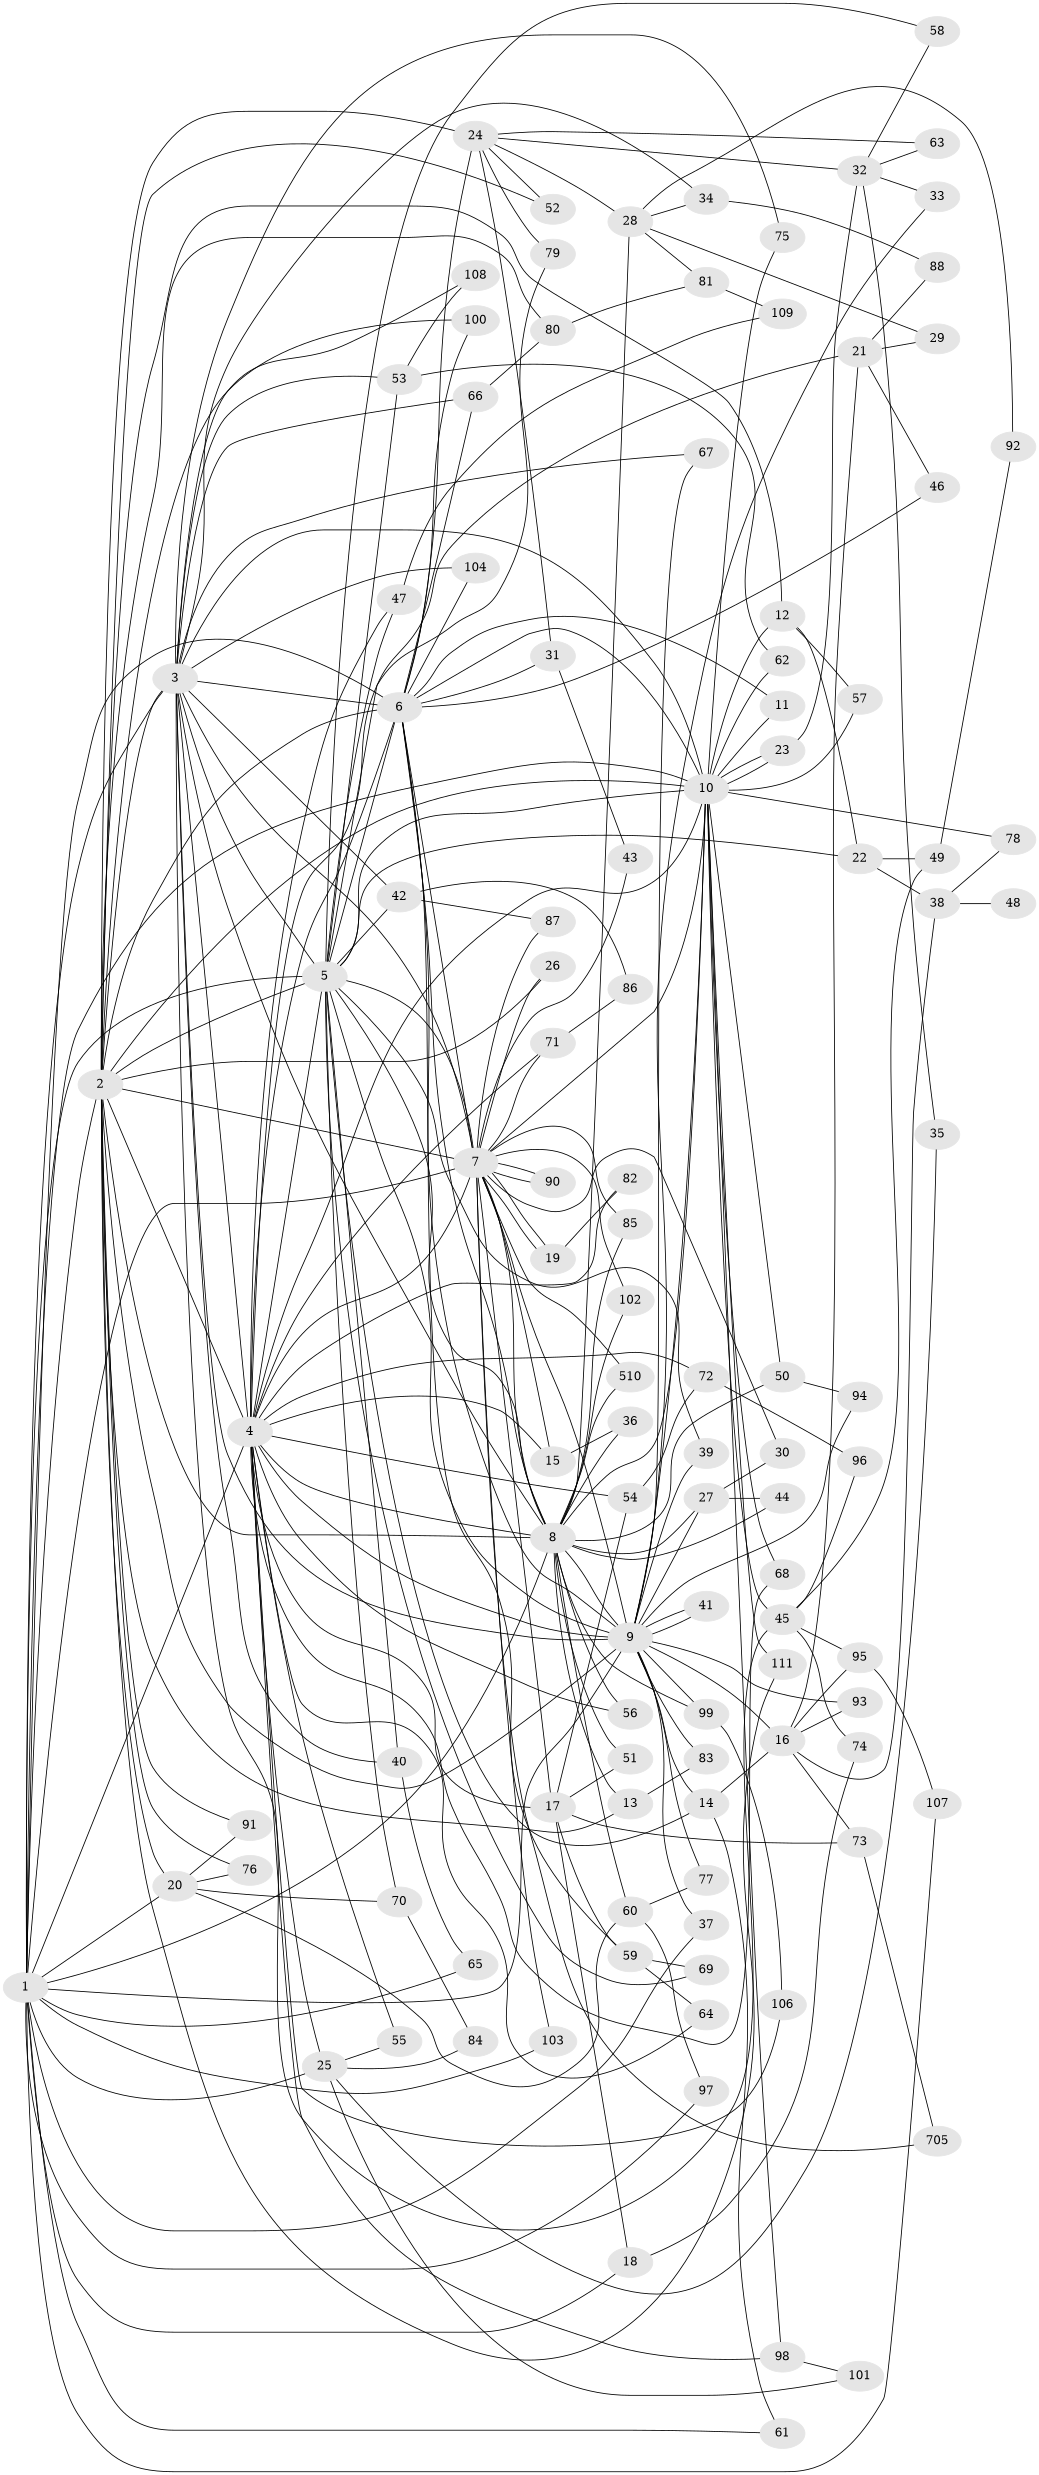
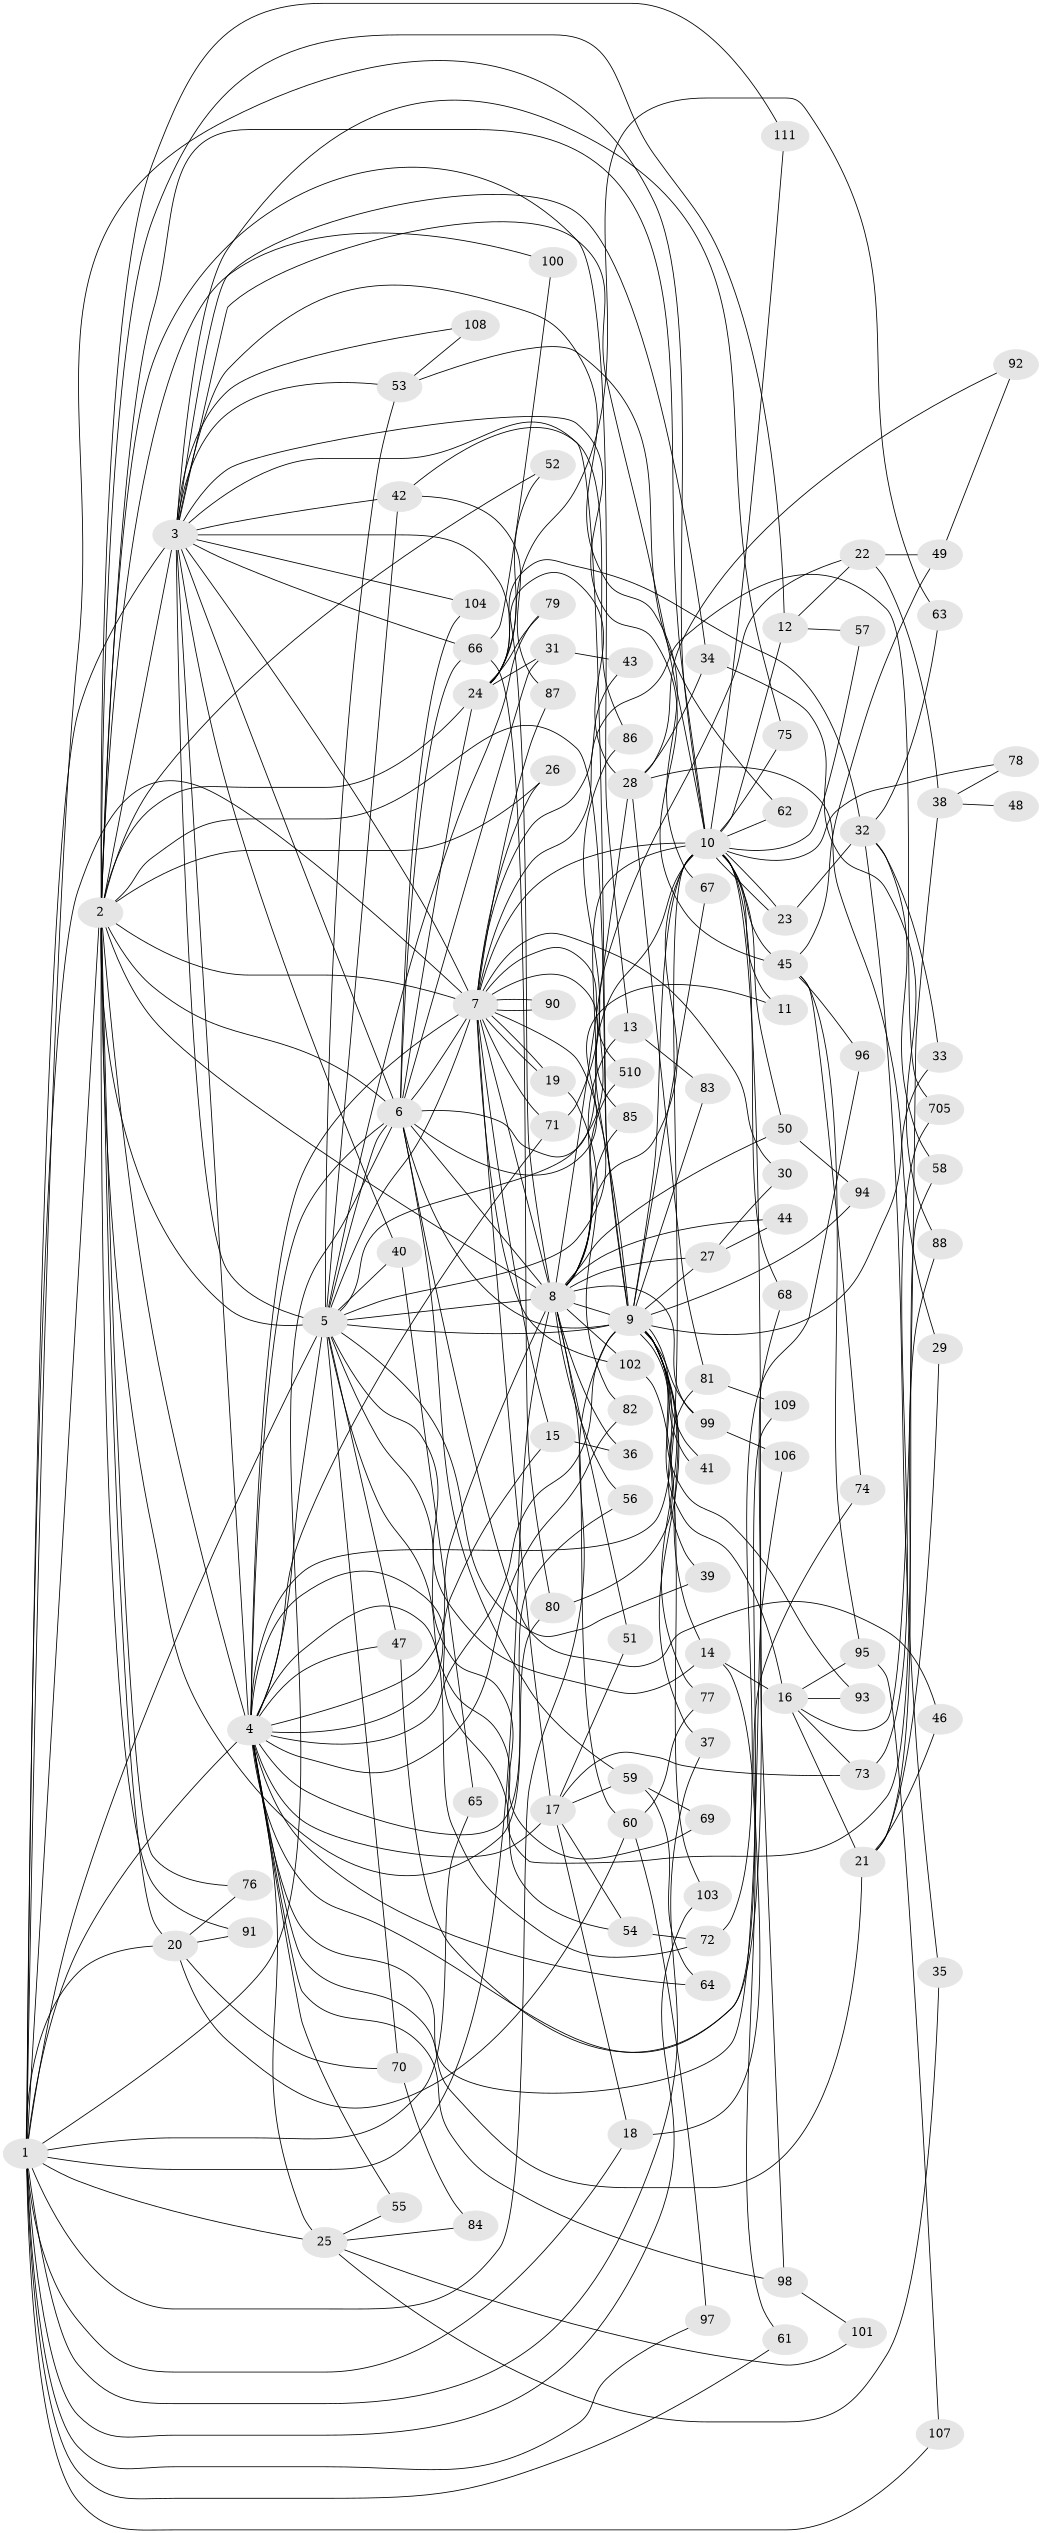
edge "100" -- "6": now "100" -- "66"
edge "7" -- "103": now "102" -- "103"
